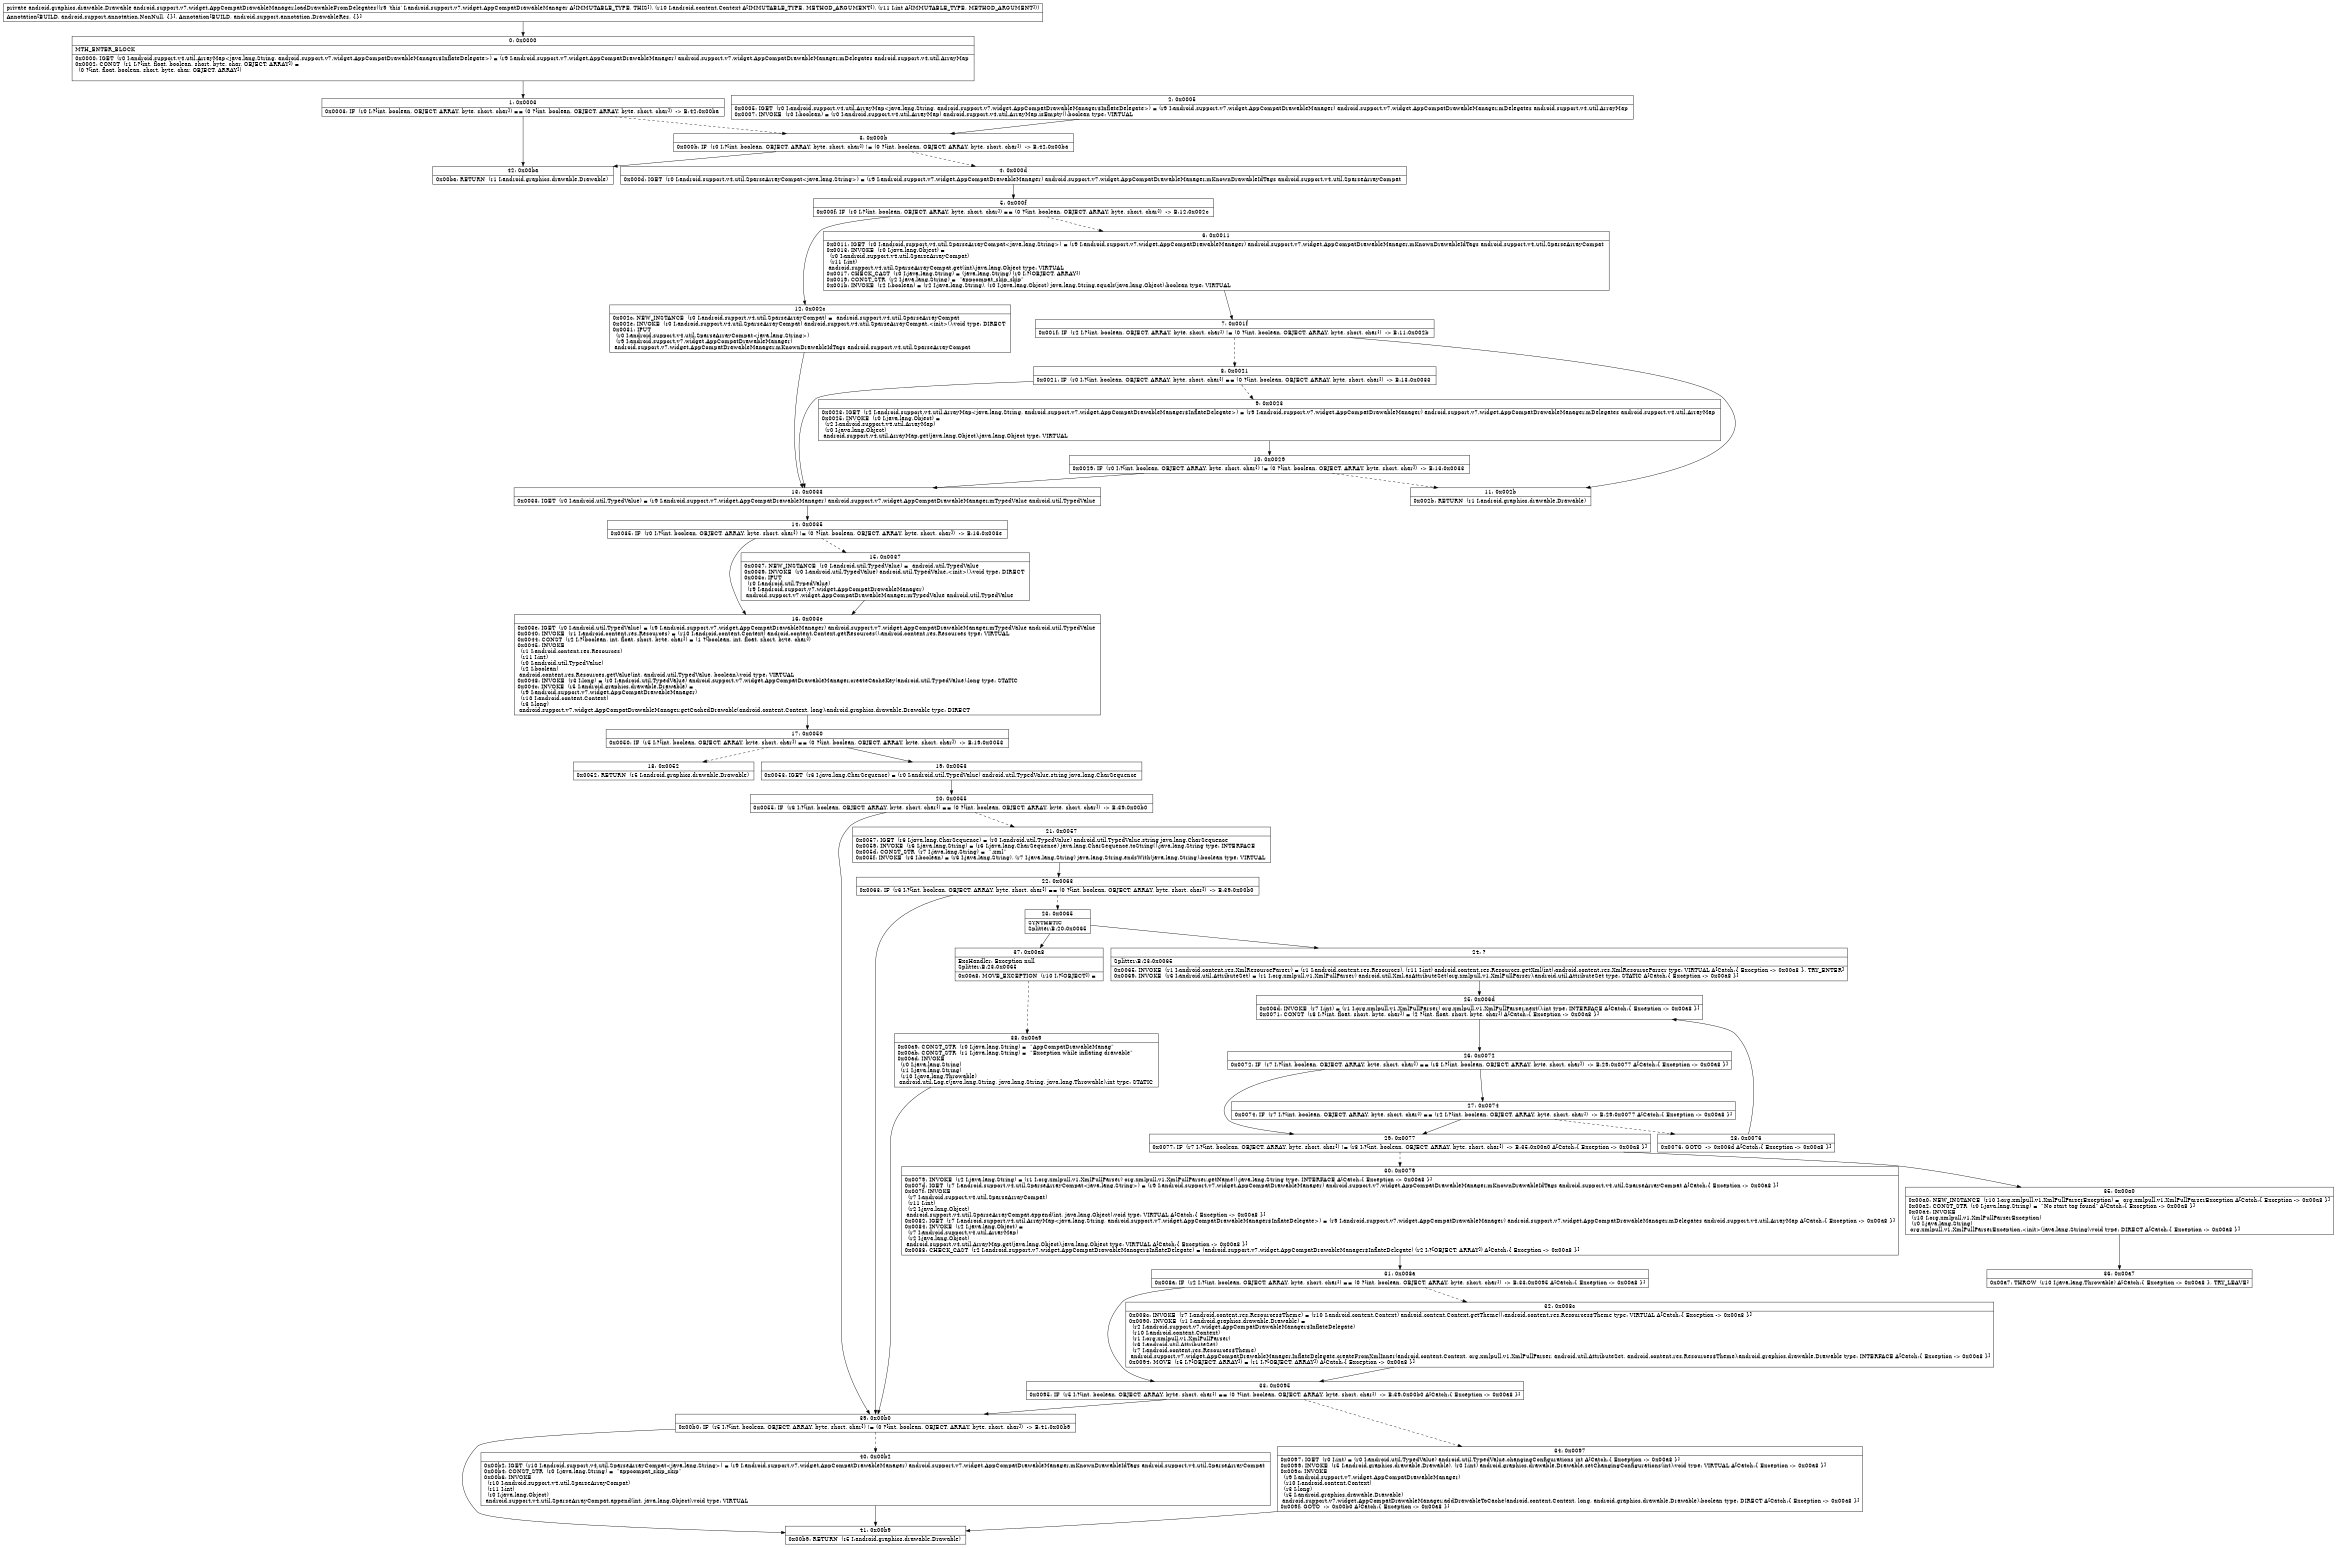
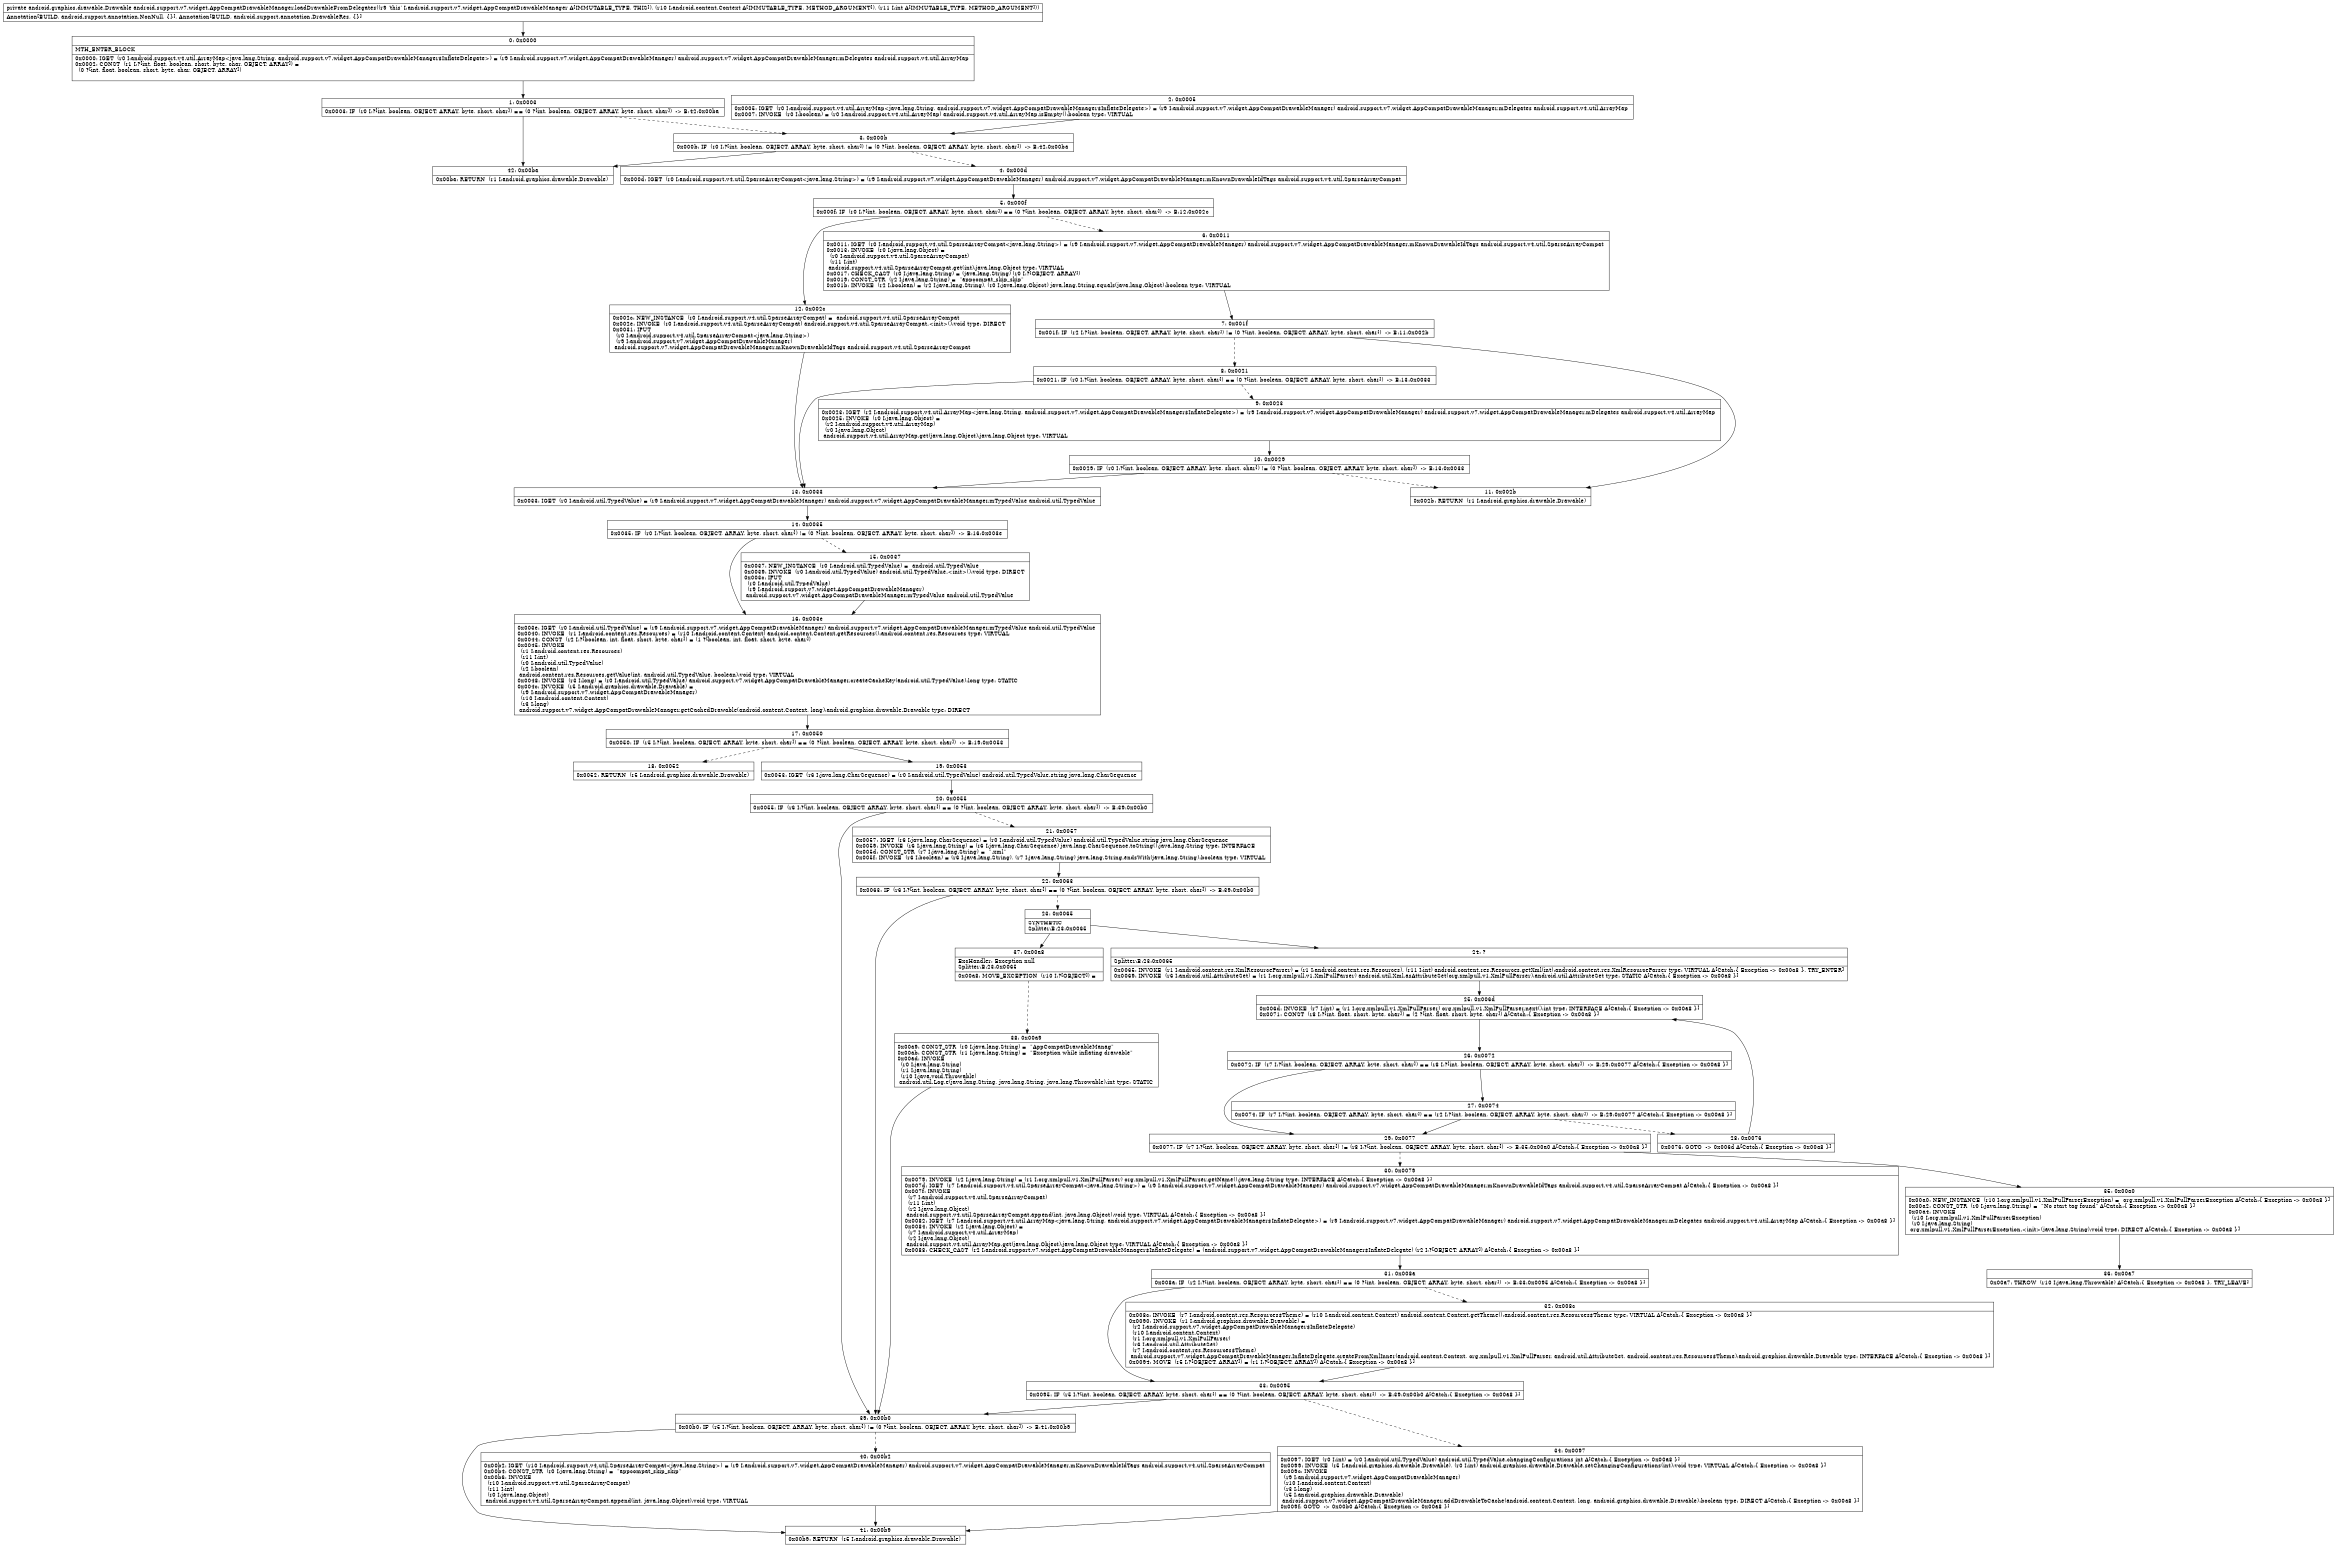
node "23: 0x0065": text "Splitter:B:20:0x0065" -> "Splitter:B:23:0x0065"
node "38: 0x00a9": text "(r10 I:java.lang.Throwable)" -> "(r10 I:java.void.Throwable)"
